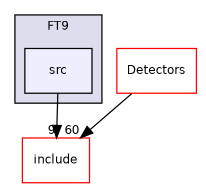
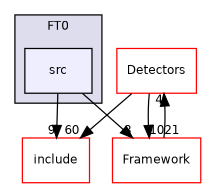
cluster "FT9": label "FT9" -> "FT0"
node "Framework": added
